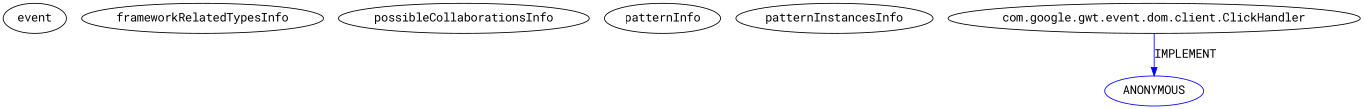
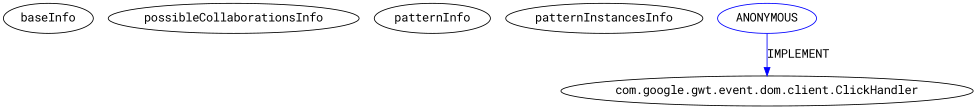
node "event": label "event" -> "baseInfo"
node "frameworkRelatedTypesInfo": removed
edge "com.google.gwt.event.dom.client.ClickHandler" -> "ANONYMOUS": reversed
